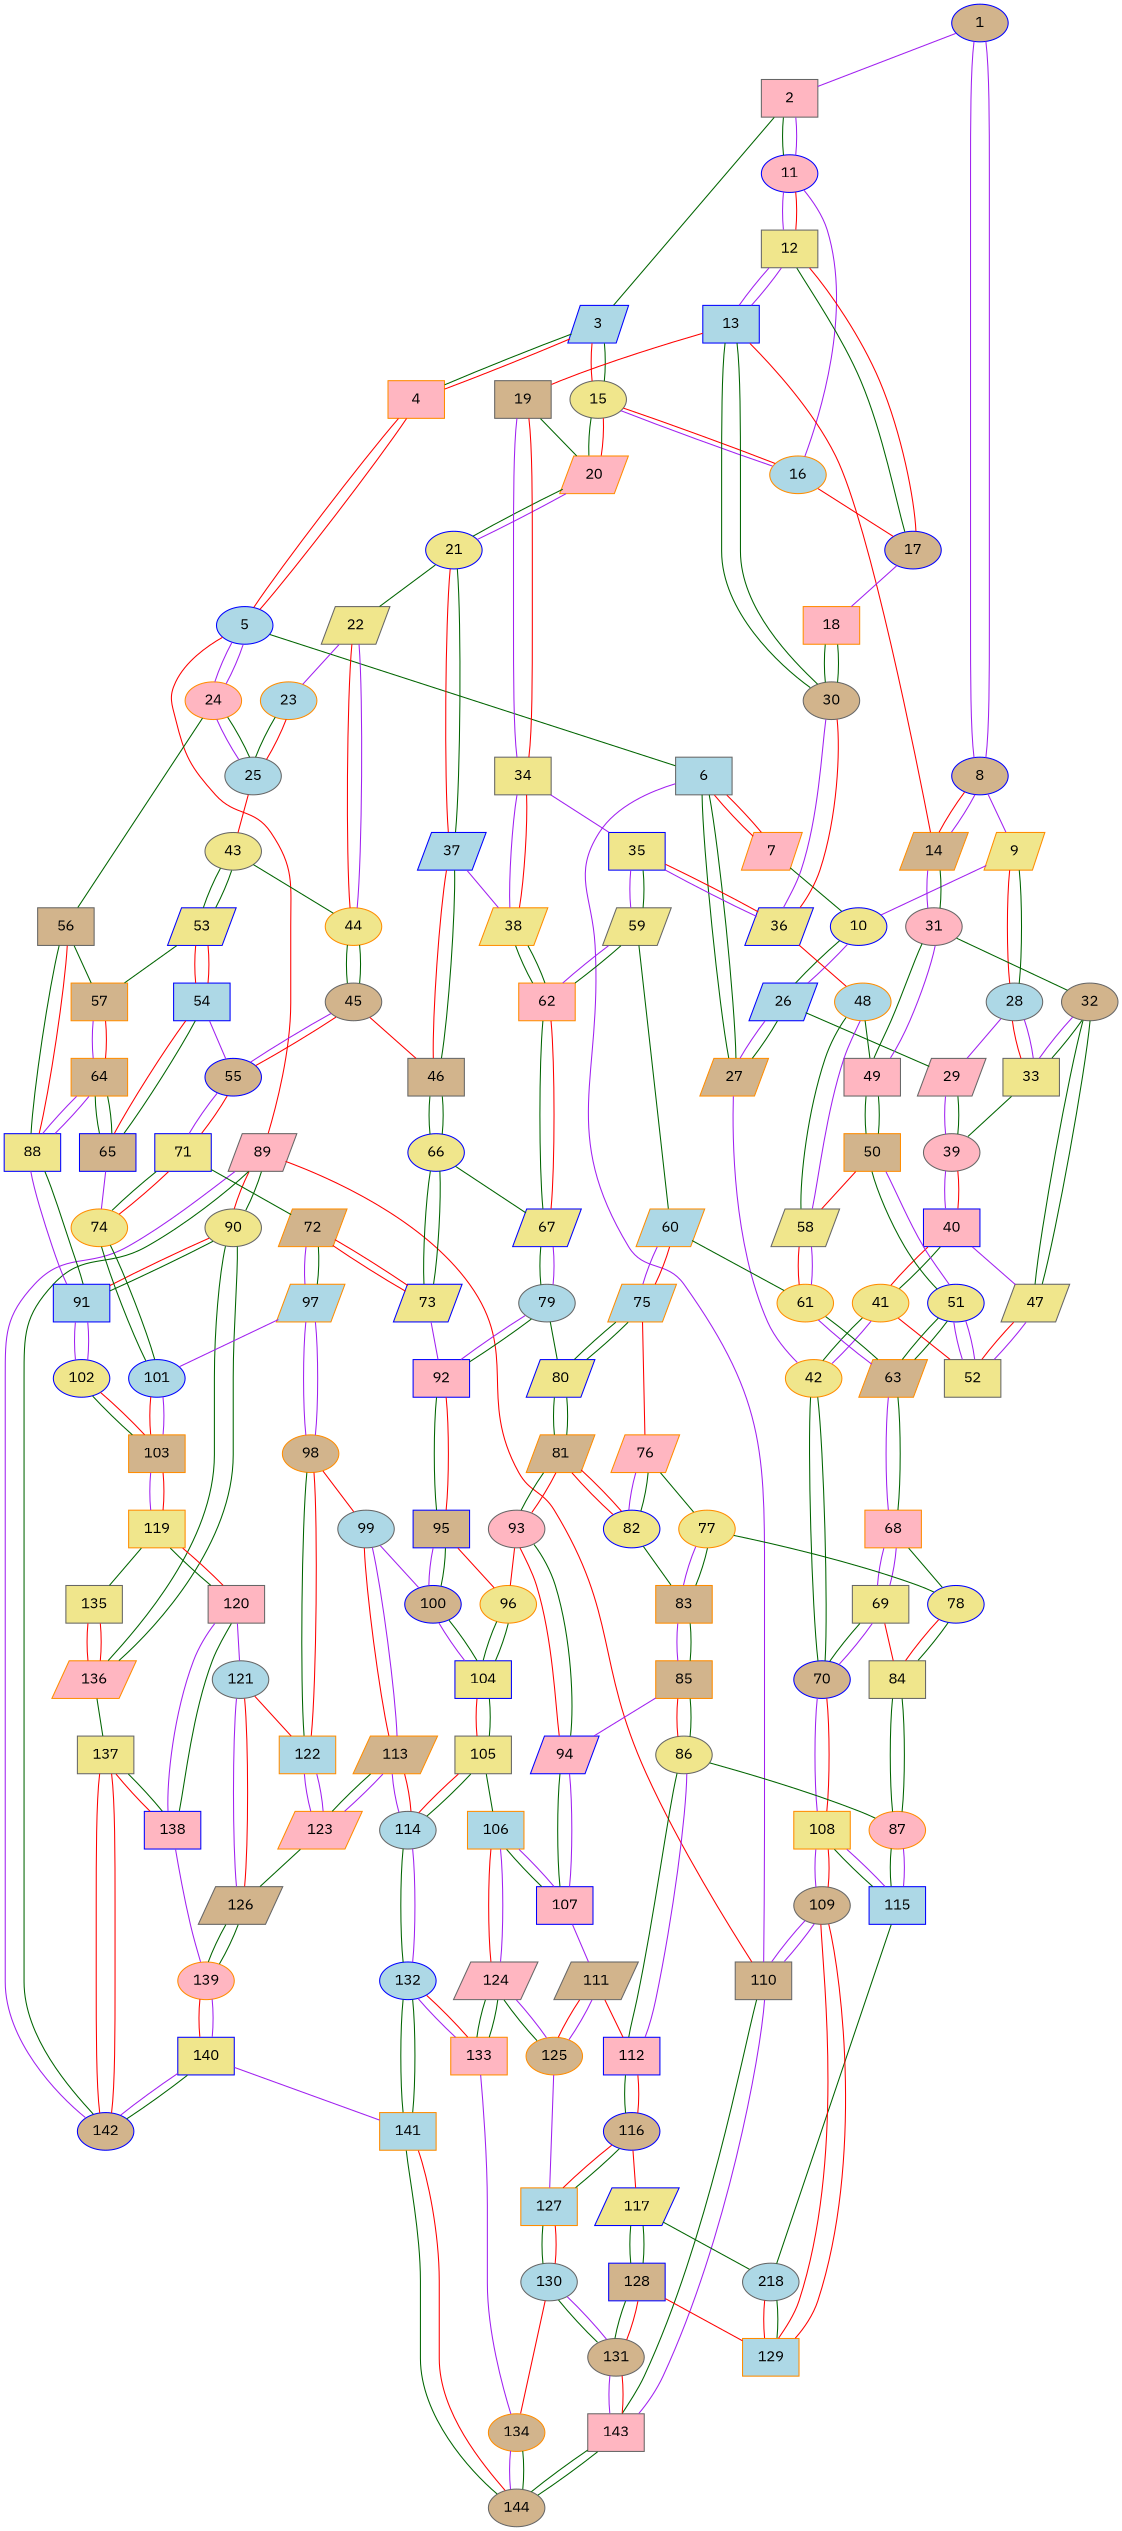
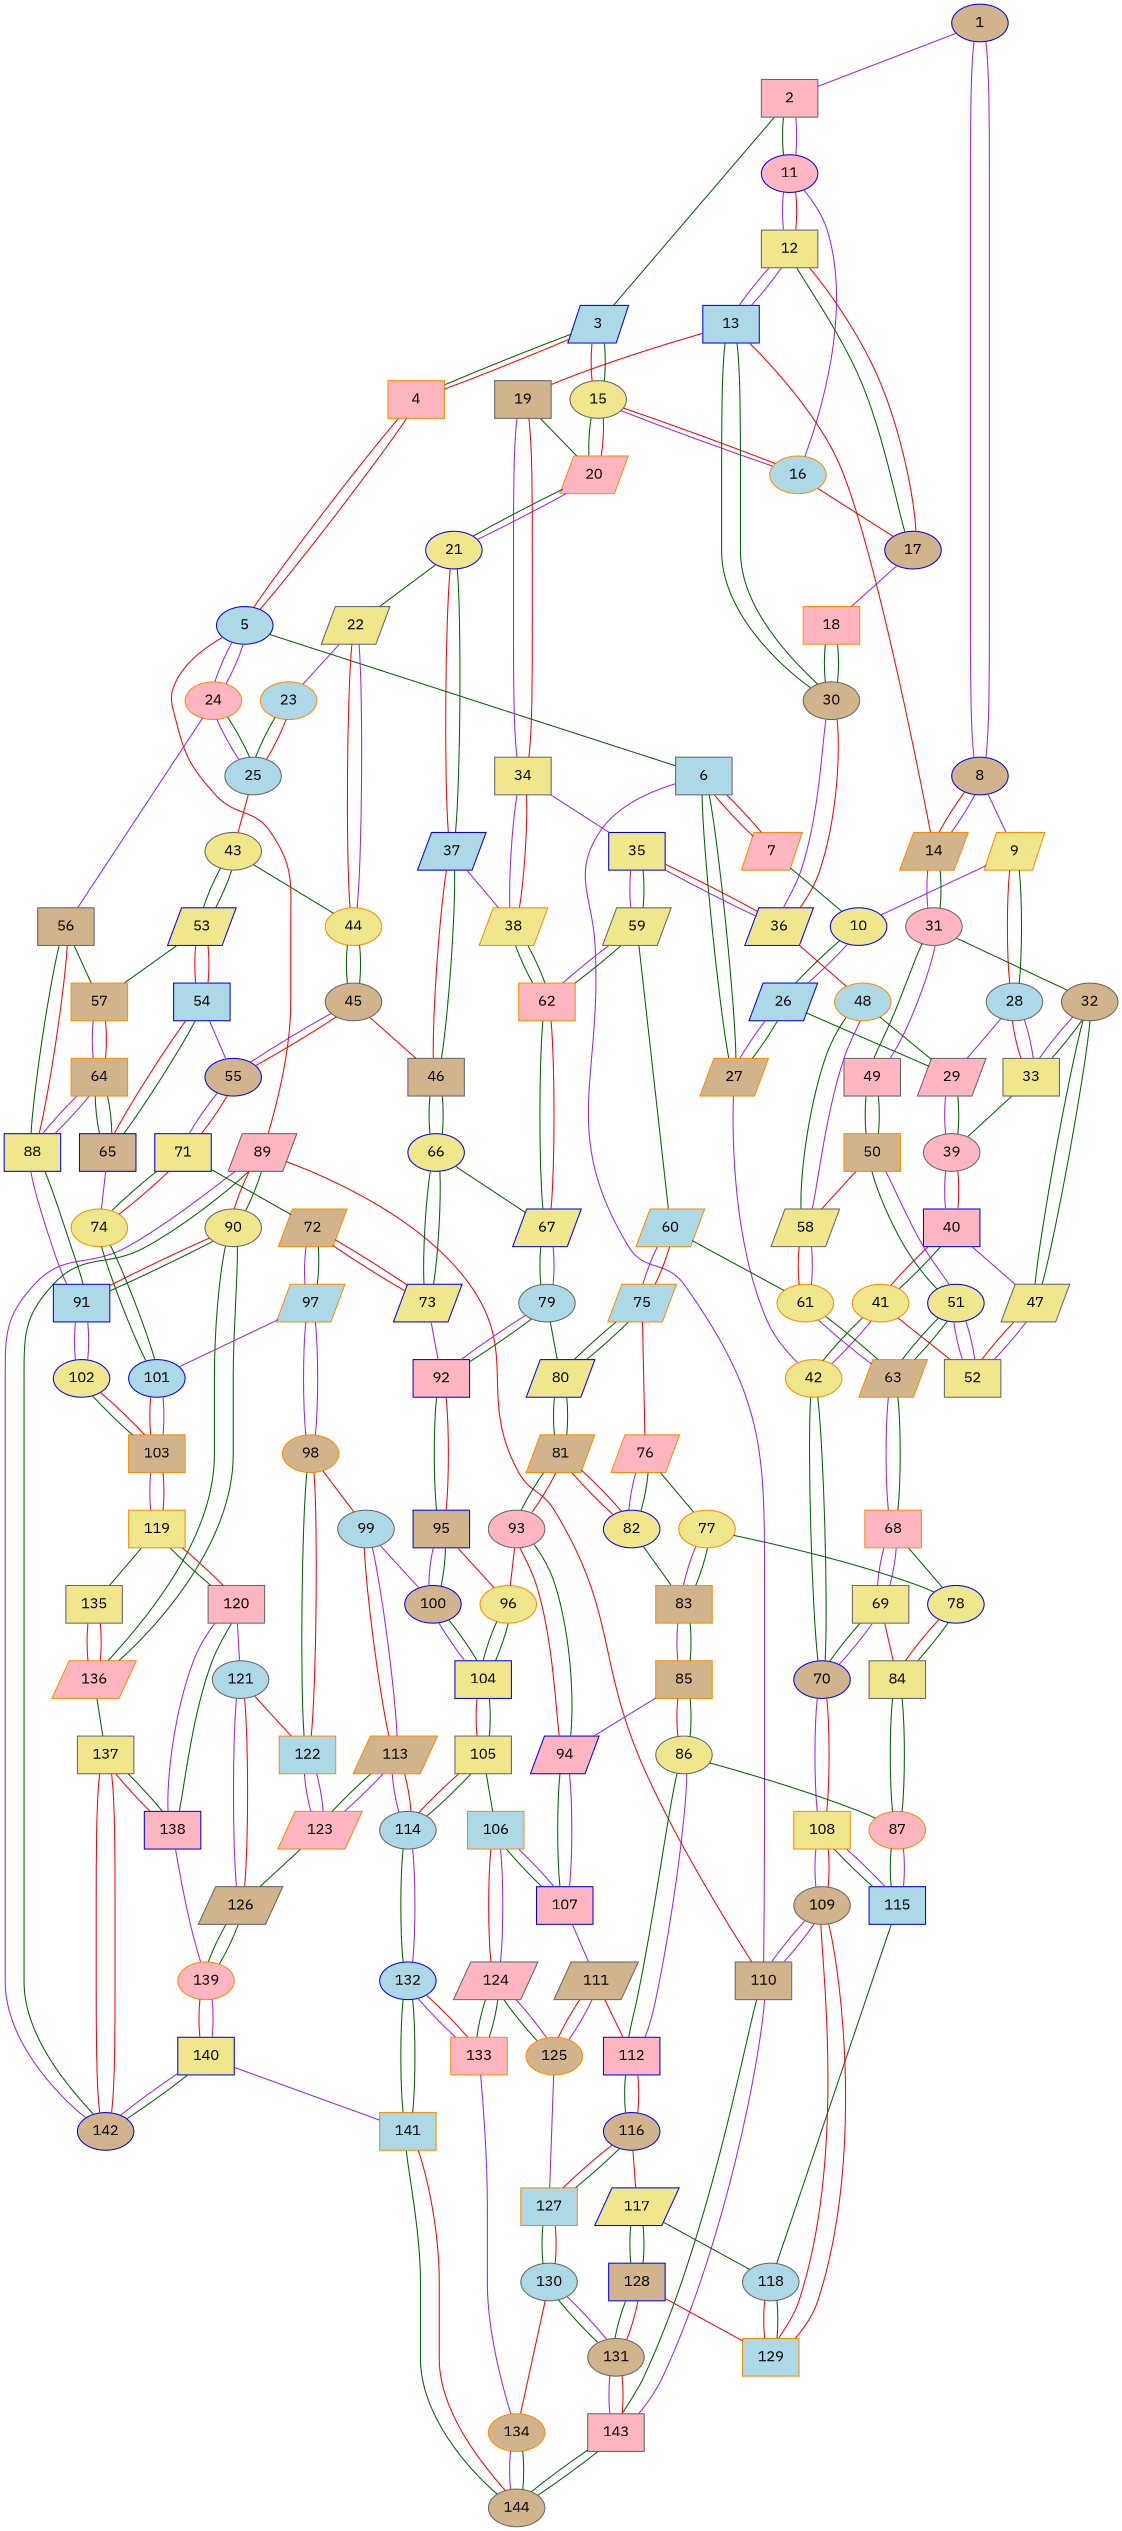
edge "24" -- "56": color darkgreen -> purple
edge "48" -- "49": now "48" -- "29"
node "218": label "218" -> "118"
